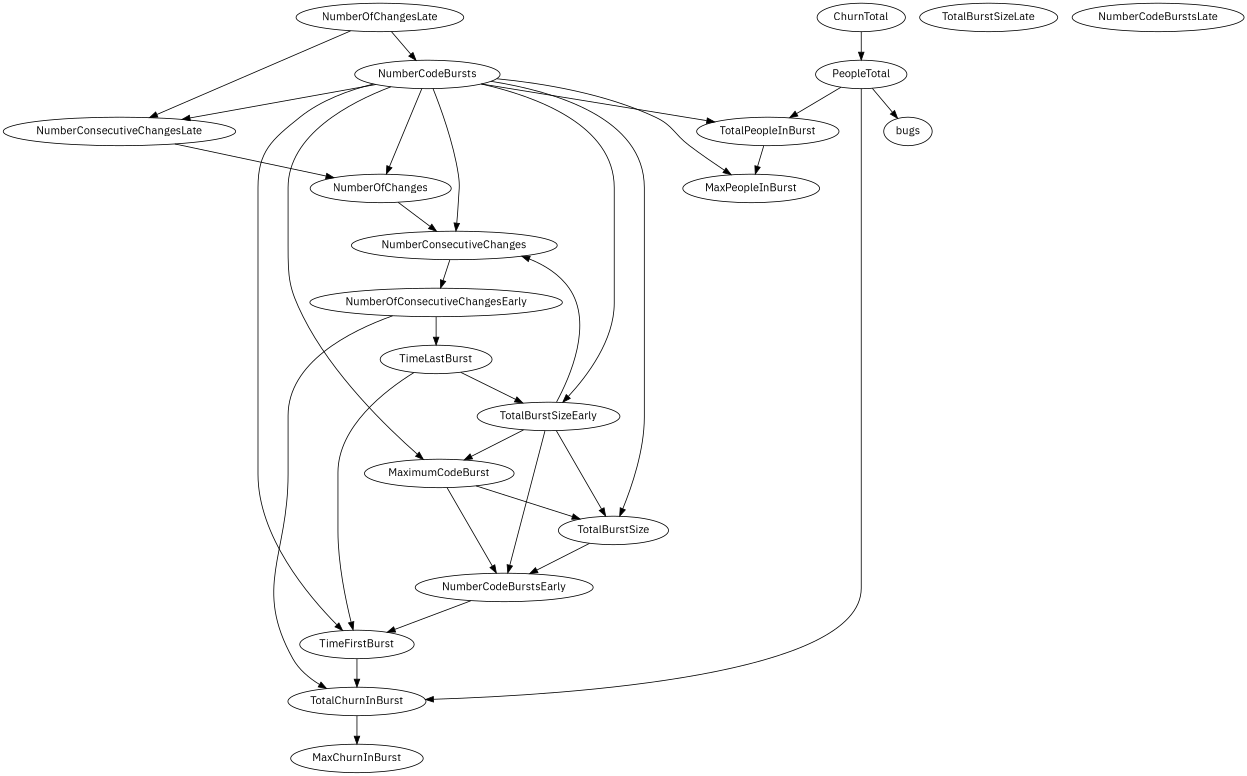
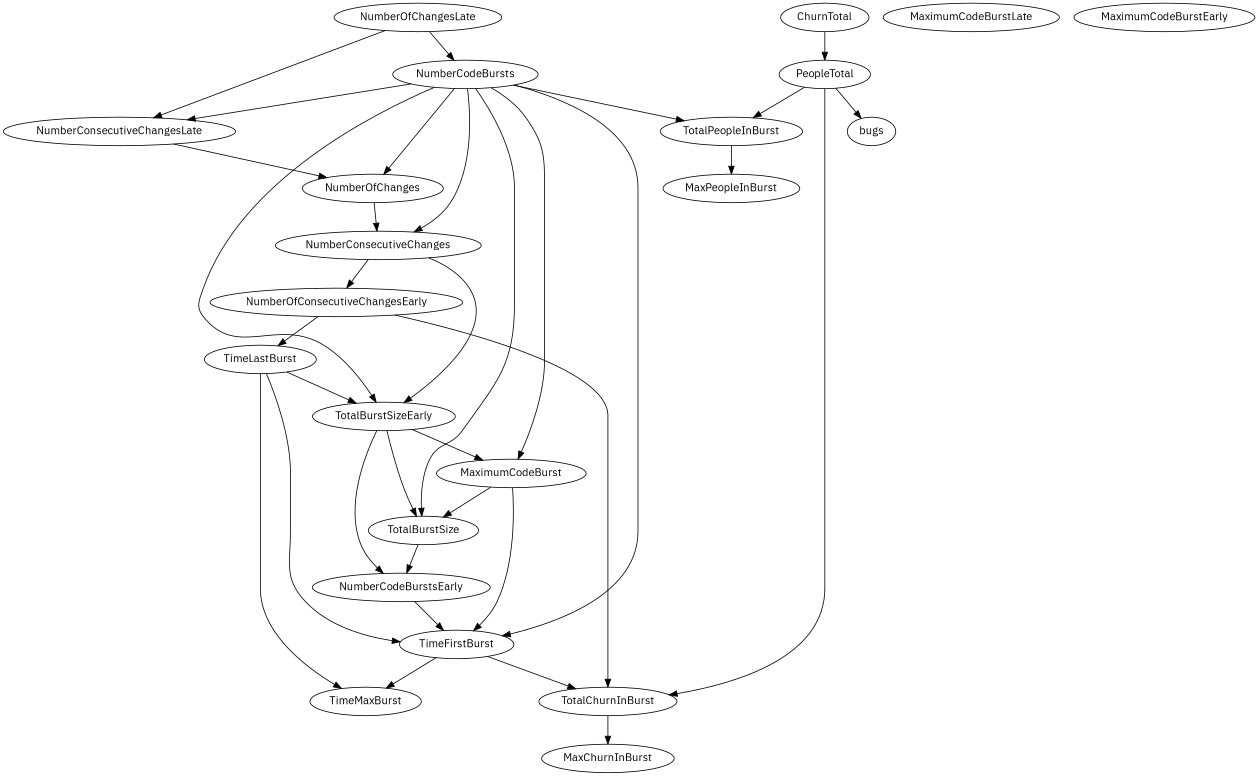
node "MaximumCodeBurstLate": added
node "TotalBurstSizeLate": removed
node "NumberCodeBurstsLate": removed
node "MaximumCodeBurstEarly": added
edge "NumberCodeBursts" -> "MaxPeopleInBurst": removed
edge "TotalBurstSizeEarly" -> "NumberConsecutiveChanges": reversed
edge "MaximumCodeBurst" -> "NumberCodeBurstsEarly": now "MaximumCodeBurst" -> "TimeFirstBurst"
node "TimeMaxBurst": added
